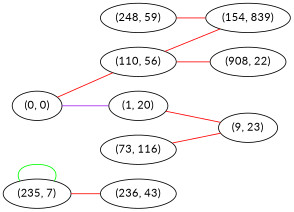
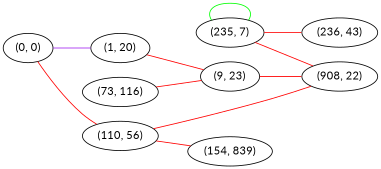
node "(248, 59)": removed
edge "(235, 7)" -- "(908, 22)": added
edge "(9, 23)" -- "(908, 22)": added
